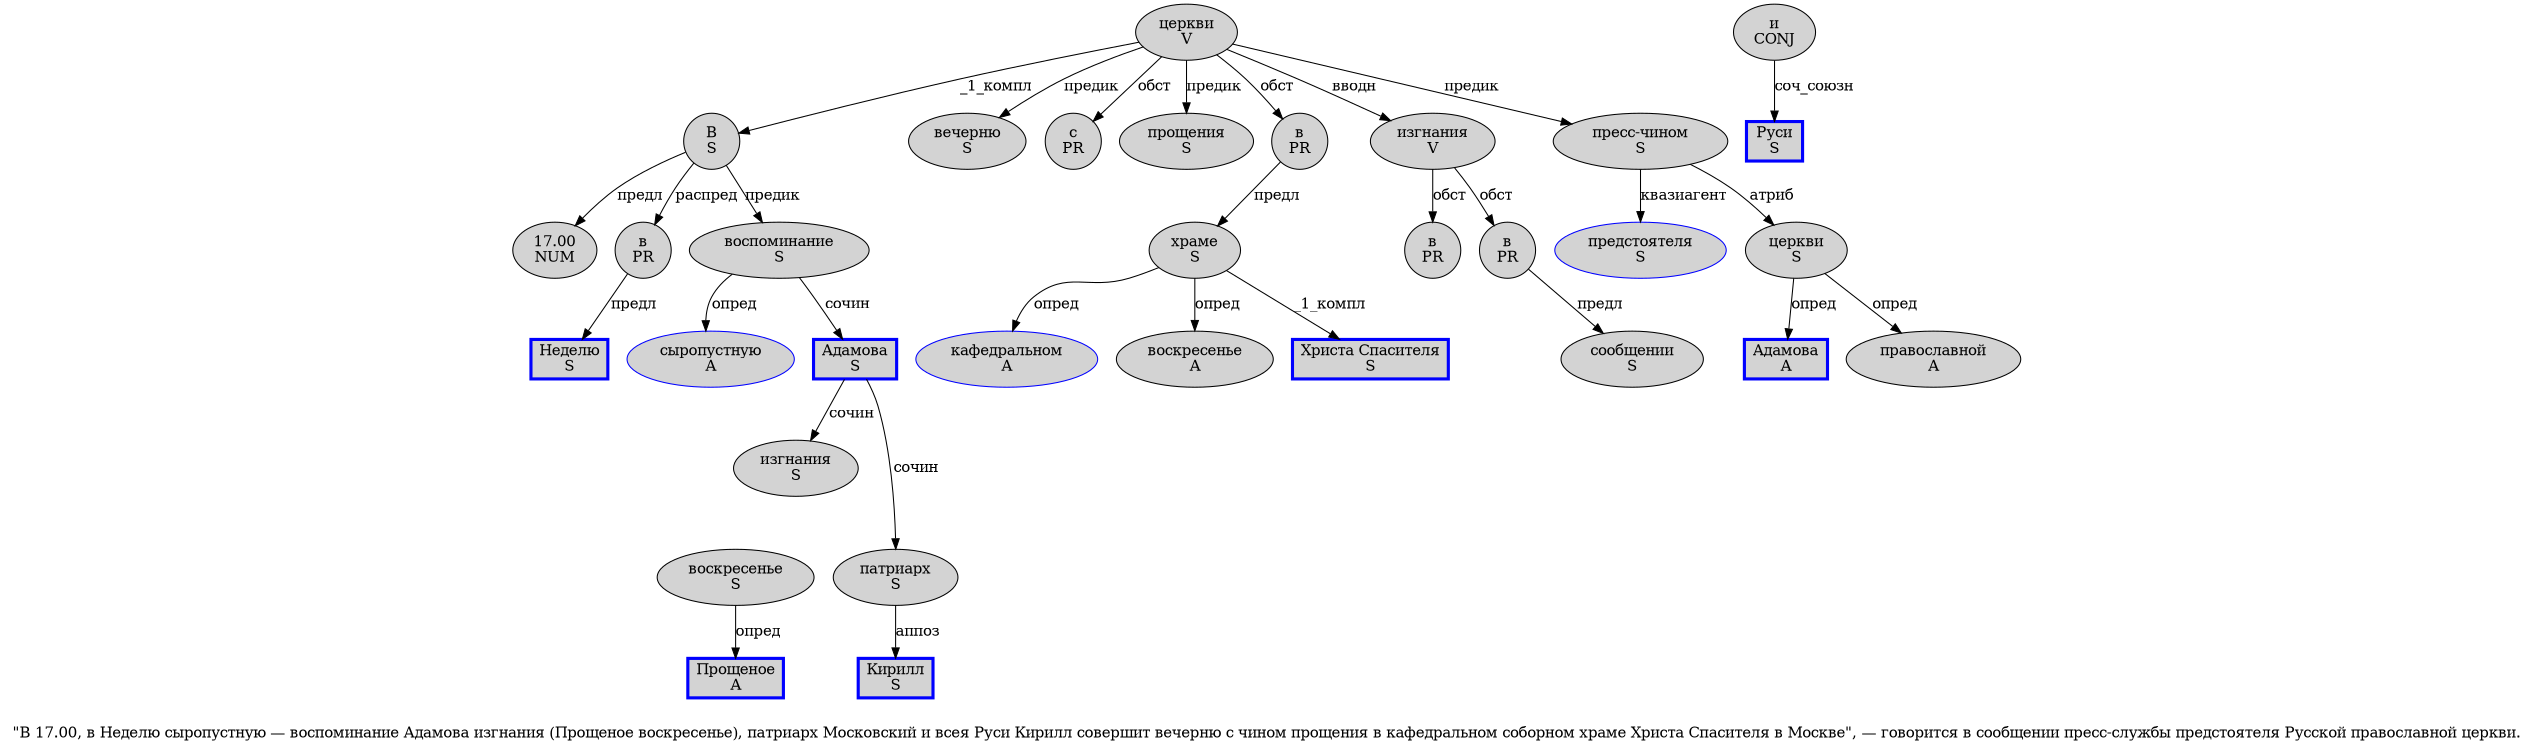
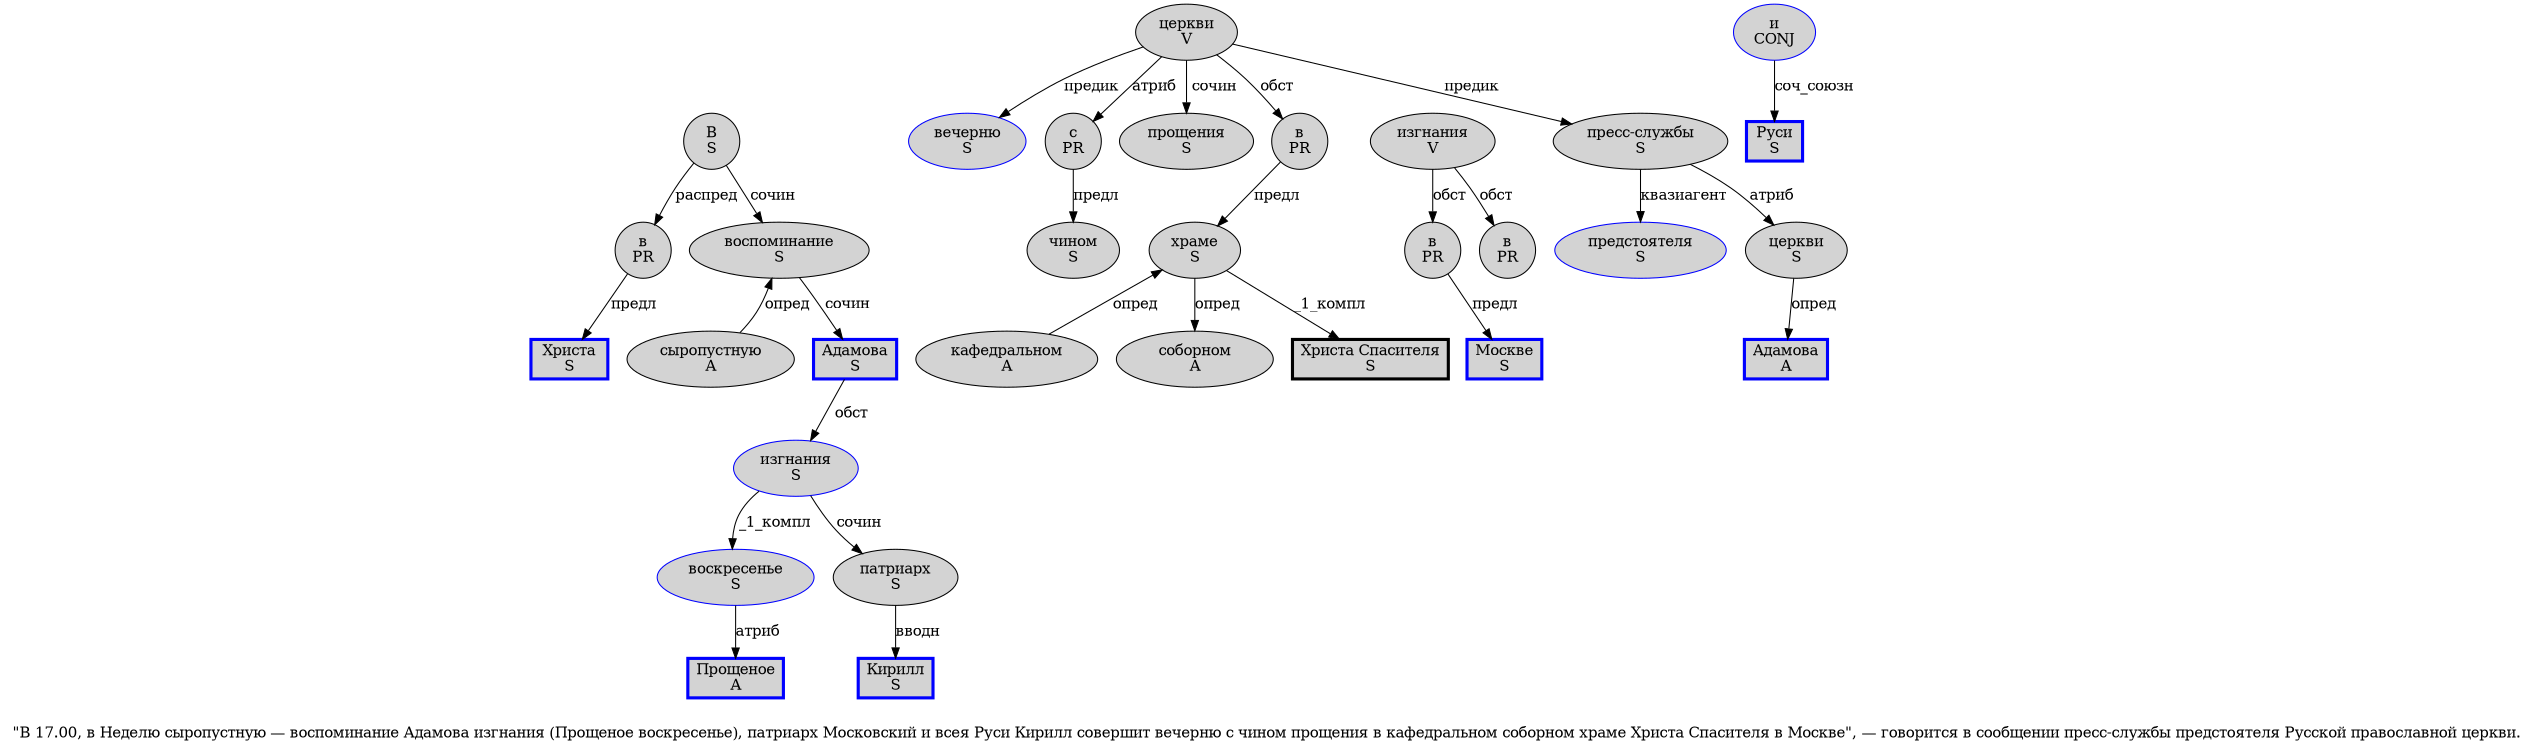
node "и CONJ": color black -> blue
edge "церкви V" -> "изгнания V": removed, label "вводн"
edge "церкви V" -> "В S": removed, label "_1_компл"
edge "церкви V" -> "с PR": label "обст" -> "атриб"
edge "церкви V" -> "прощения S": label "предик" -> "сочин"
node "вечерню S": color black -> blue
node "пресс-чином S": label "пресс-чином S" -> "пресс-службы S"
edge "В S" -> "воспоминание S": label "предик" -> "сочин"
node "17.00 NUM": removed
node "чином S": added
edge "храме S" -> "кафедральном A": reversed
edge "воспоминание S" -> "сыропустную A": reversed
node "Неделю S": label "Неделю S" -> "Христа S"
node "сыропустную A": color blue -> black
node "кафедральном A": color blue -> black
node "воскресенье A": label "воскресенье A" -> "соборном A"
node "Христа Спасителя S": color blue -> black
node "Москве S": added
node "сообщении S": removed
node "православной A": removed
edge "Адамова S" -> "изгнания S": label "сочин" -> "обст"
edge "Адамова S" -> "патриарх S": now "изгнания S" -> "патриарх S"
node "изгнания S": color black -> blue
edge "изгнания S" -> "воскресенье S": added, label "_1_компл"
node "воскресенье S": color black -> blue
edge "воскресенье S" -> "Прощеное A": label "опред" -> "атриб"
edge "патриарх S" -> "Кирилл S": label "аппоз" -> "вводн"
